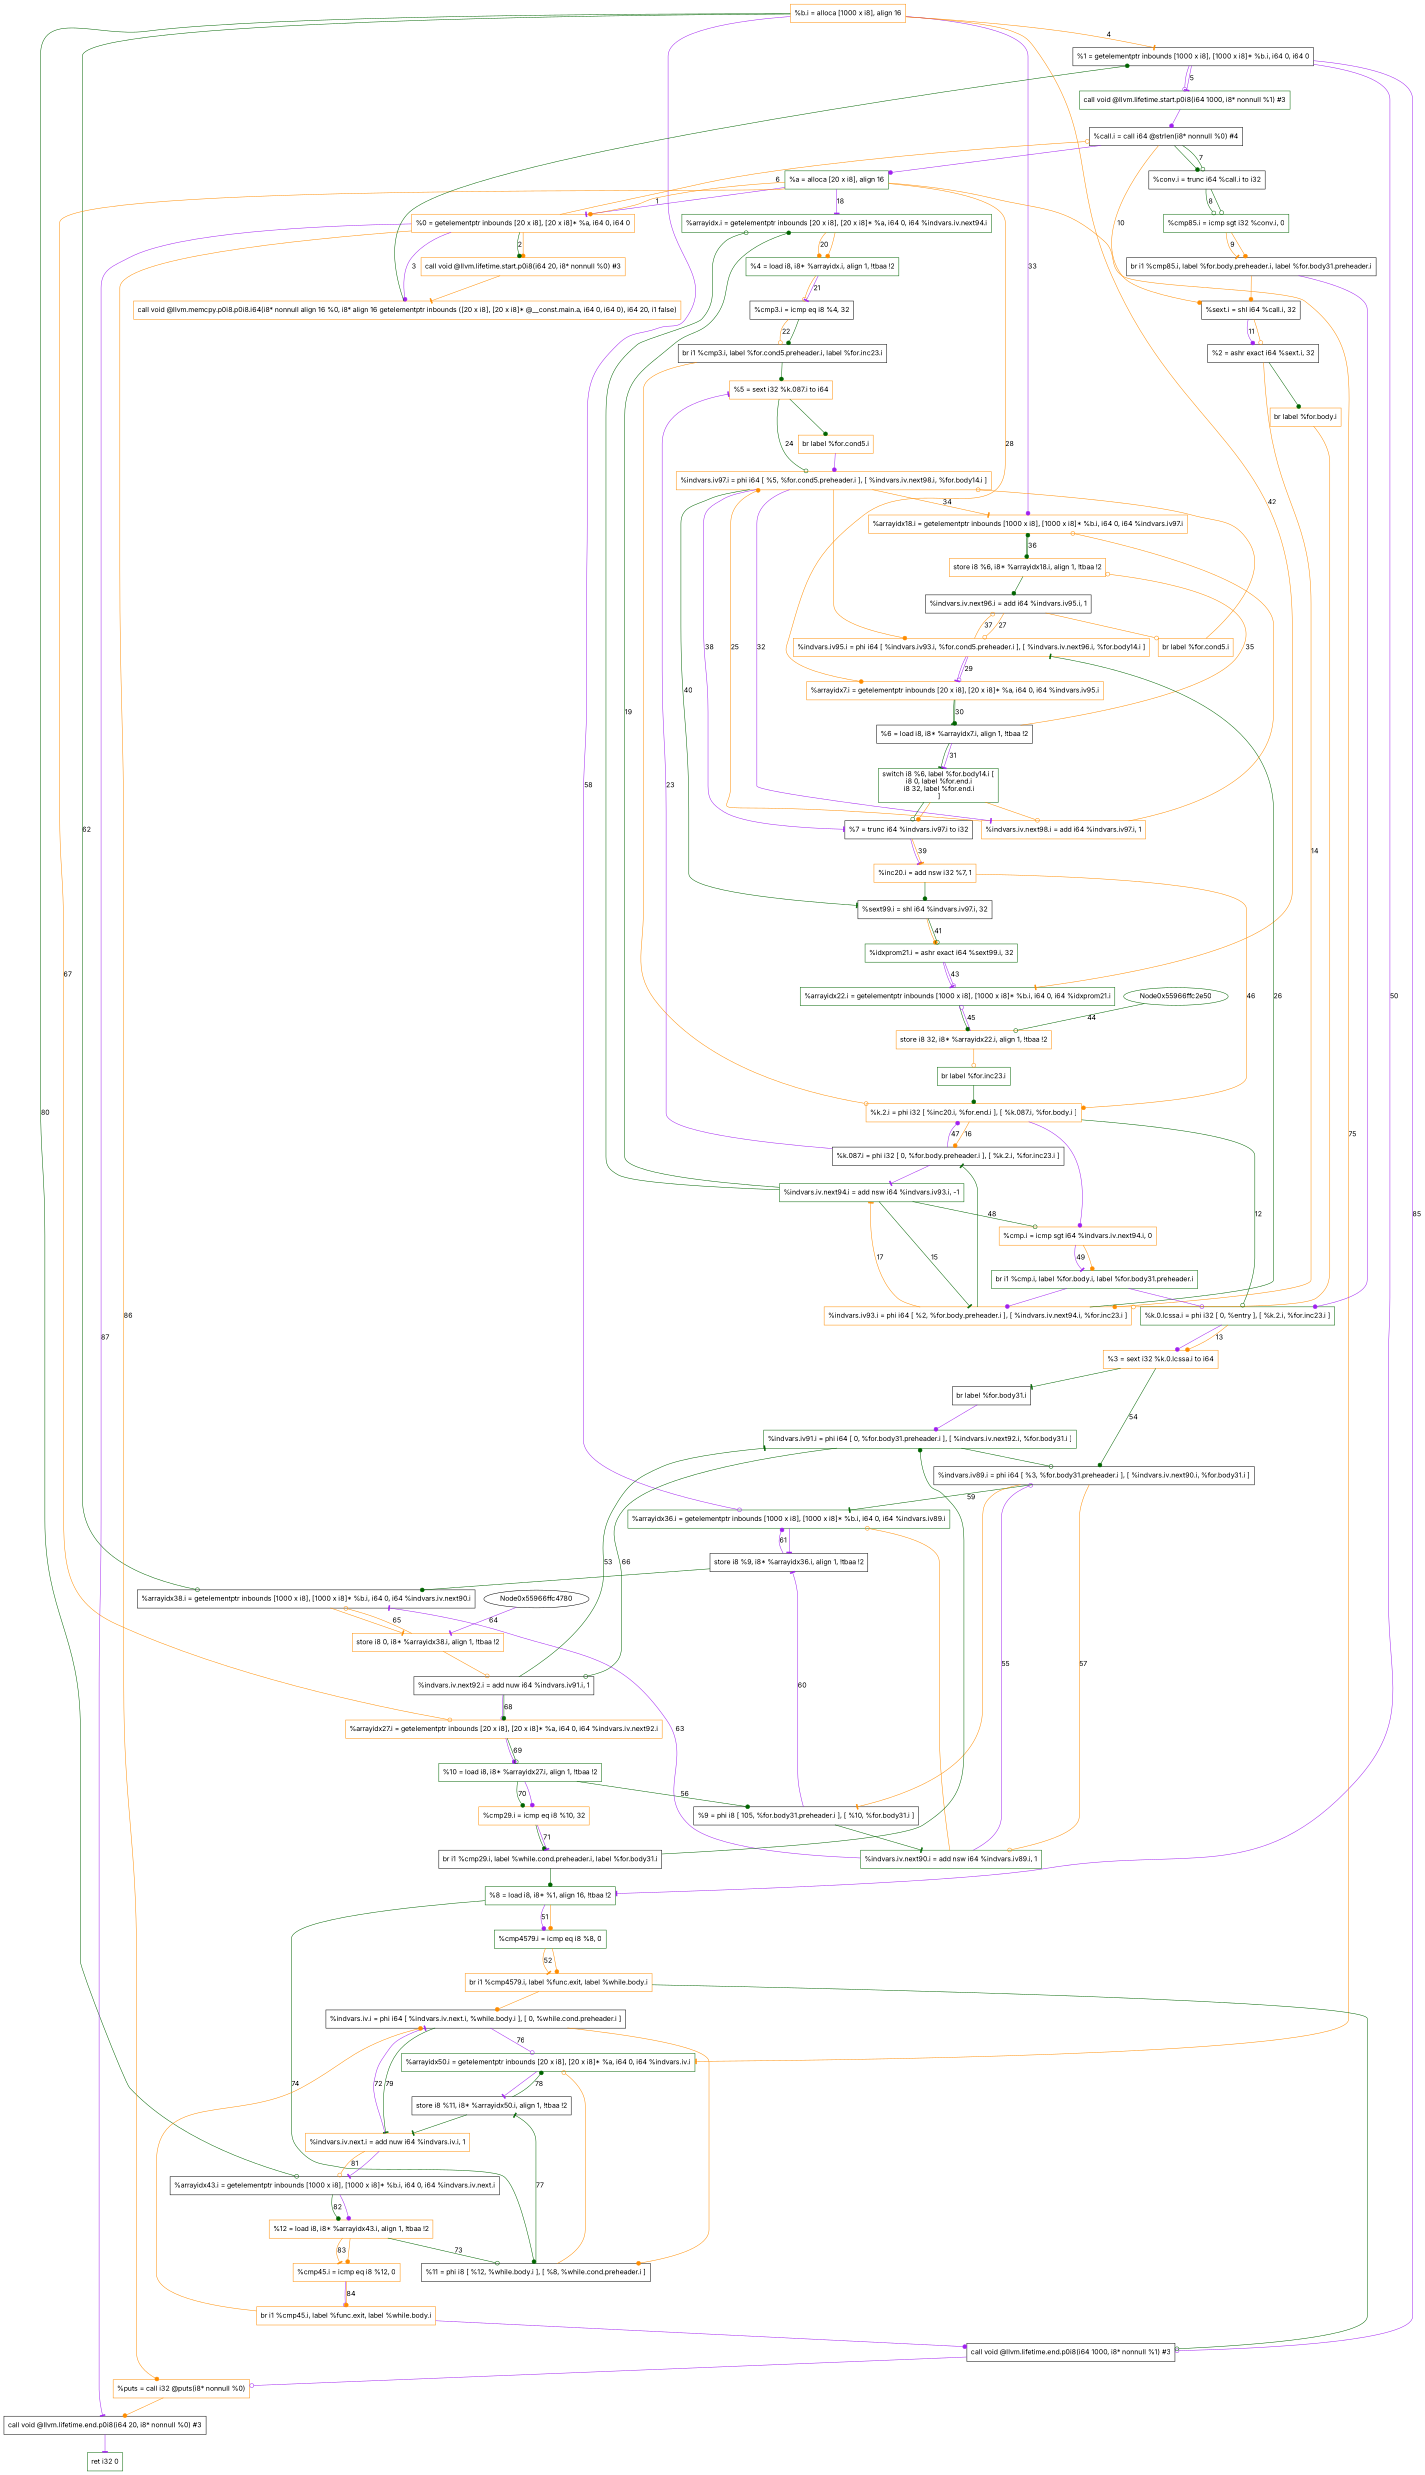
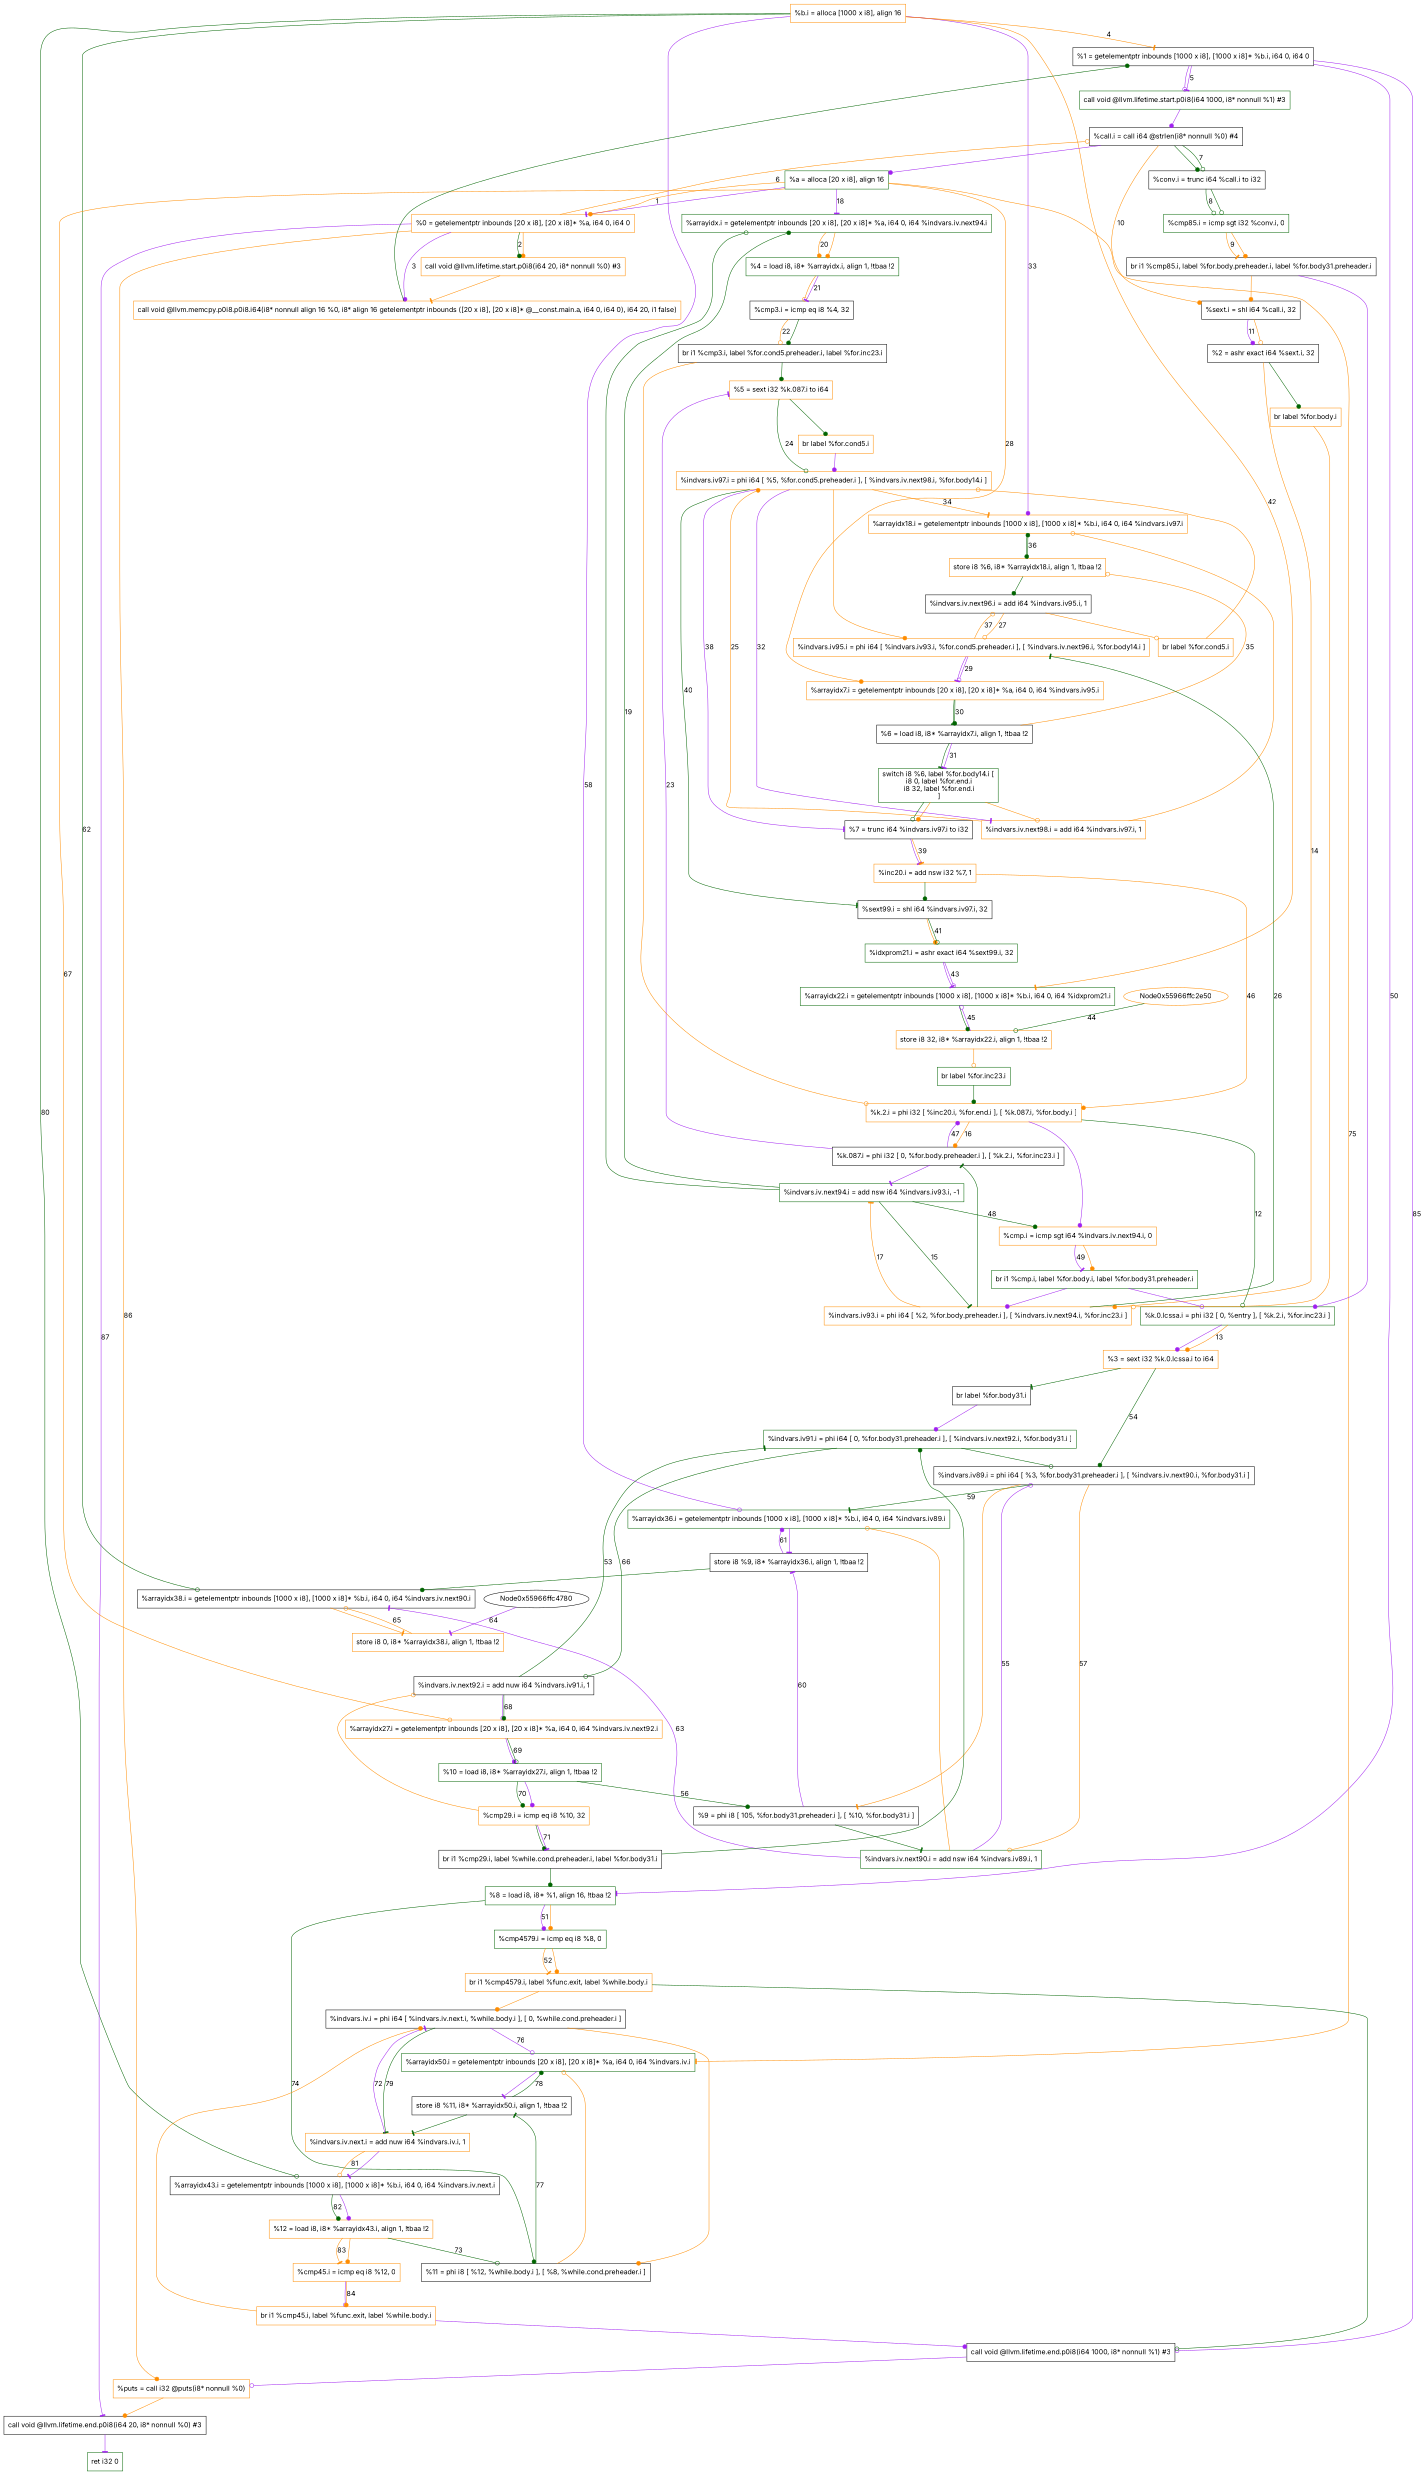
node "Node0x55966ffc2e50": color darkgreen -> darkorange
edge "%indvars.iv.next94.i = add nsw i64 %indvars.iv93.i, -1" -> "%cmp.i = icmp sgt i64 %indvars.iv.next94.i, 0": arrowhead odot -> dot
edge "store i8 0, i8* %arrayidx38.i, align 1, !tbaa !2" -> "%indvars.iv.next92.i = add nuw i64 %indvars.iv91.i, 1": now "%cmp29.i = icmp eq i8 %10, 32" -> "%indvars.iv.next92.i = add nuw i64 %indvars.iv91.i, 1"
